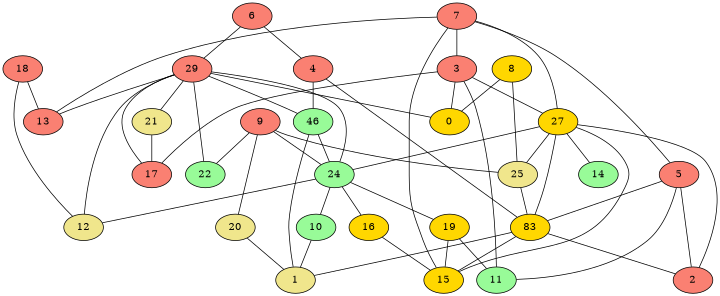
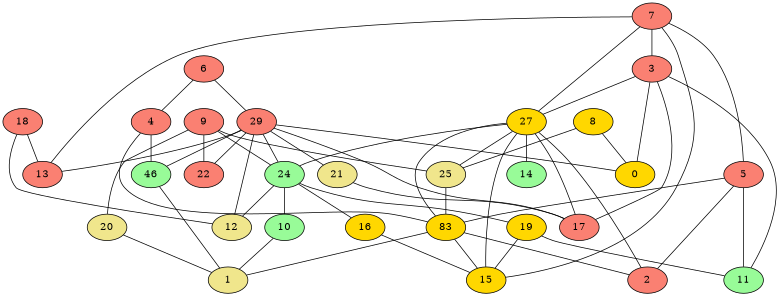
edge "46" -- "24": removed
edge "27" -- "17": added
node "22": fillcolor palegreen -> salmon
